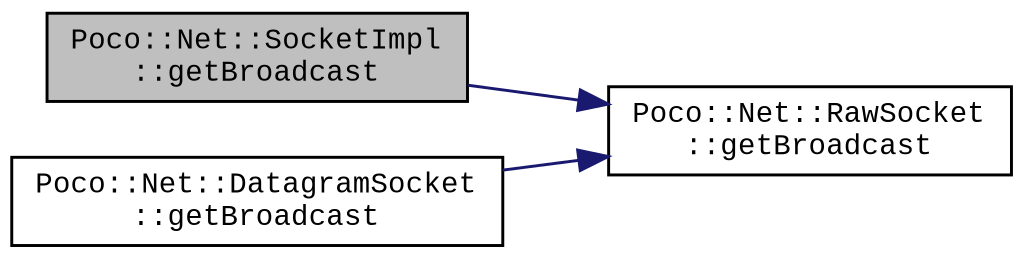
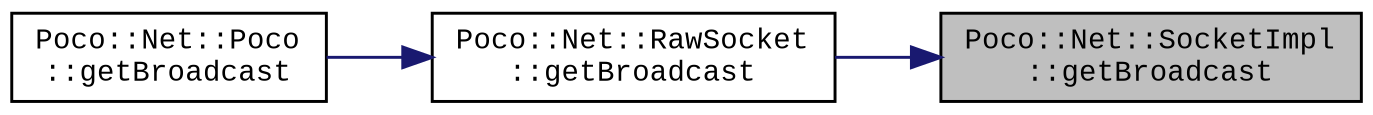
edge "Poco::Net::SocketImpl ::getBroadcast" -> "Poco::Net::RawSocket ::getBroadcast": reversed
node "Poco::Net::DatagramSocket ::getBroadcast": label "Poco::Net::DatagramSocket ::getBroadcast" -> "Poco::Net::Poco ::getBroadcast"
